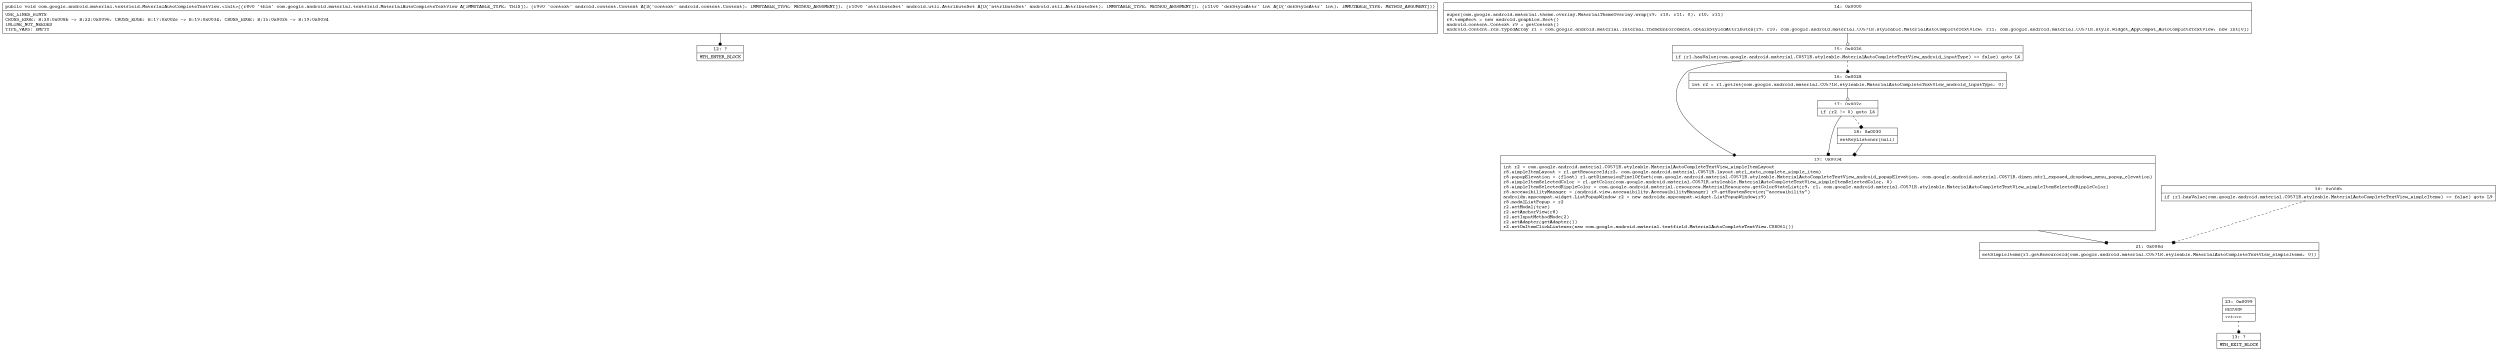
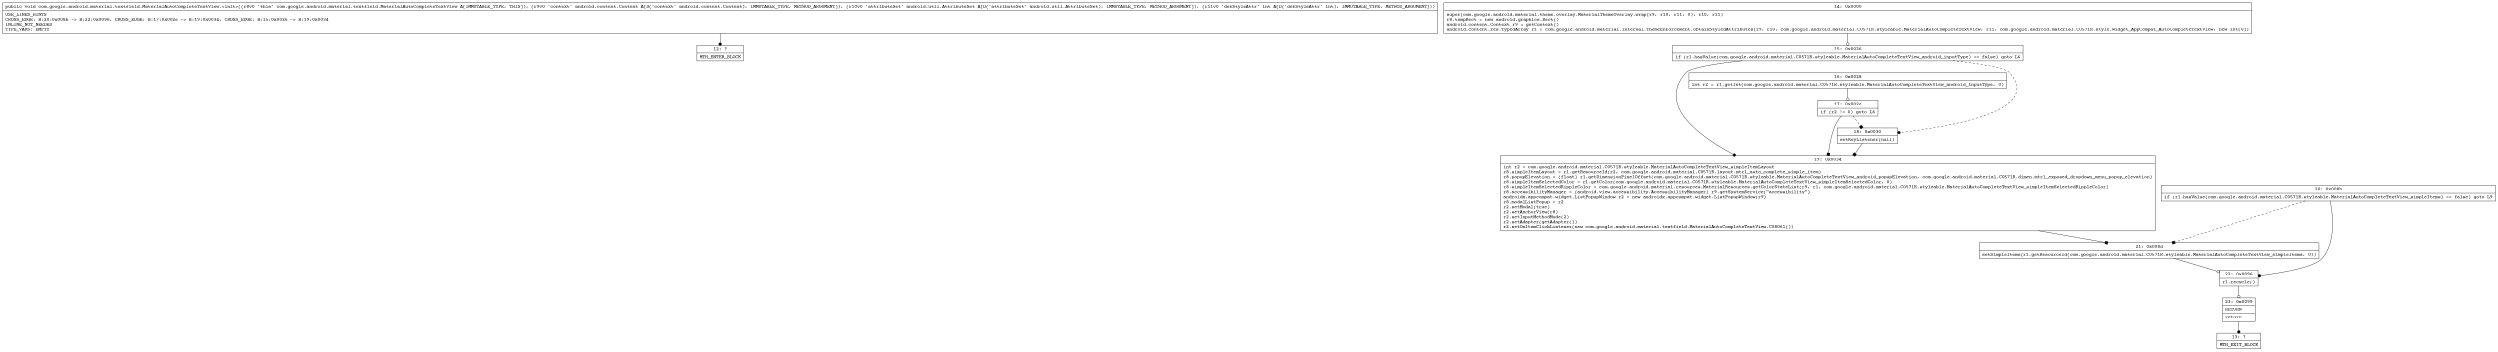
edge "15: 0x0026" -> "16: 0x0028": now "15: 0x0026" -> "18: 0x0030"
node "22: 0x0096": added
edge "23: 0x0099" -> "13: ?": style dashed -> solid
